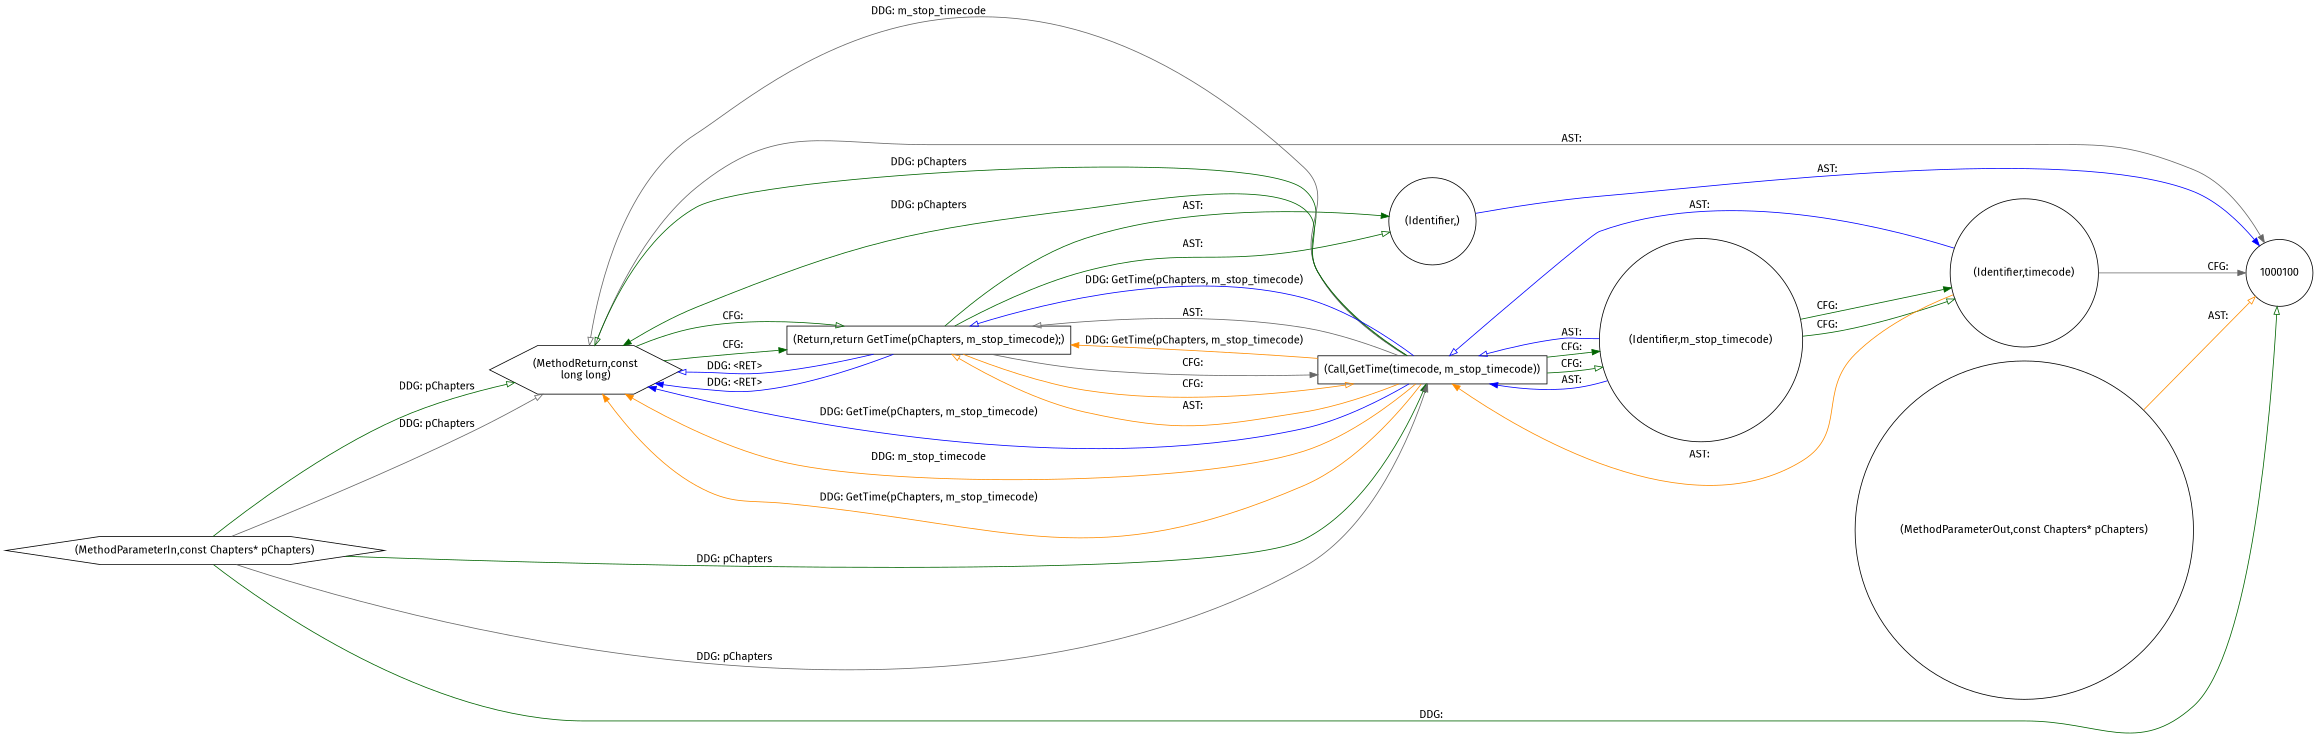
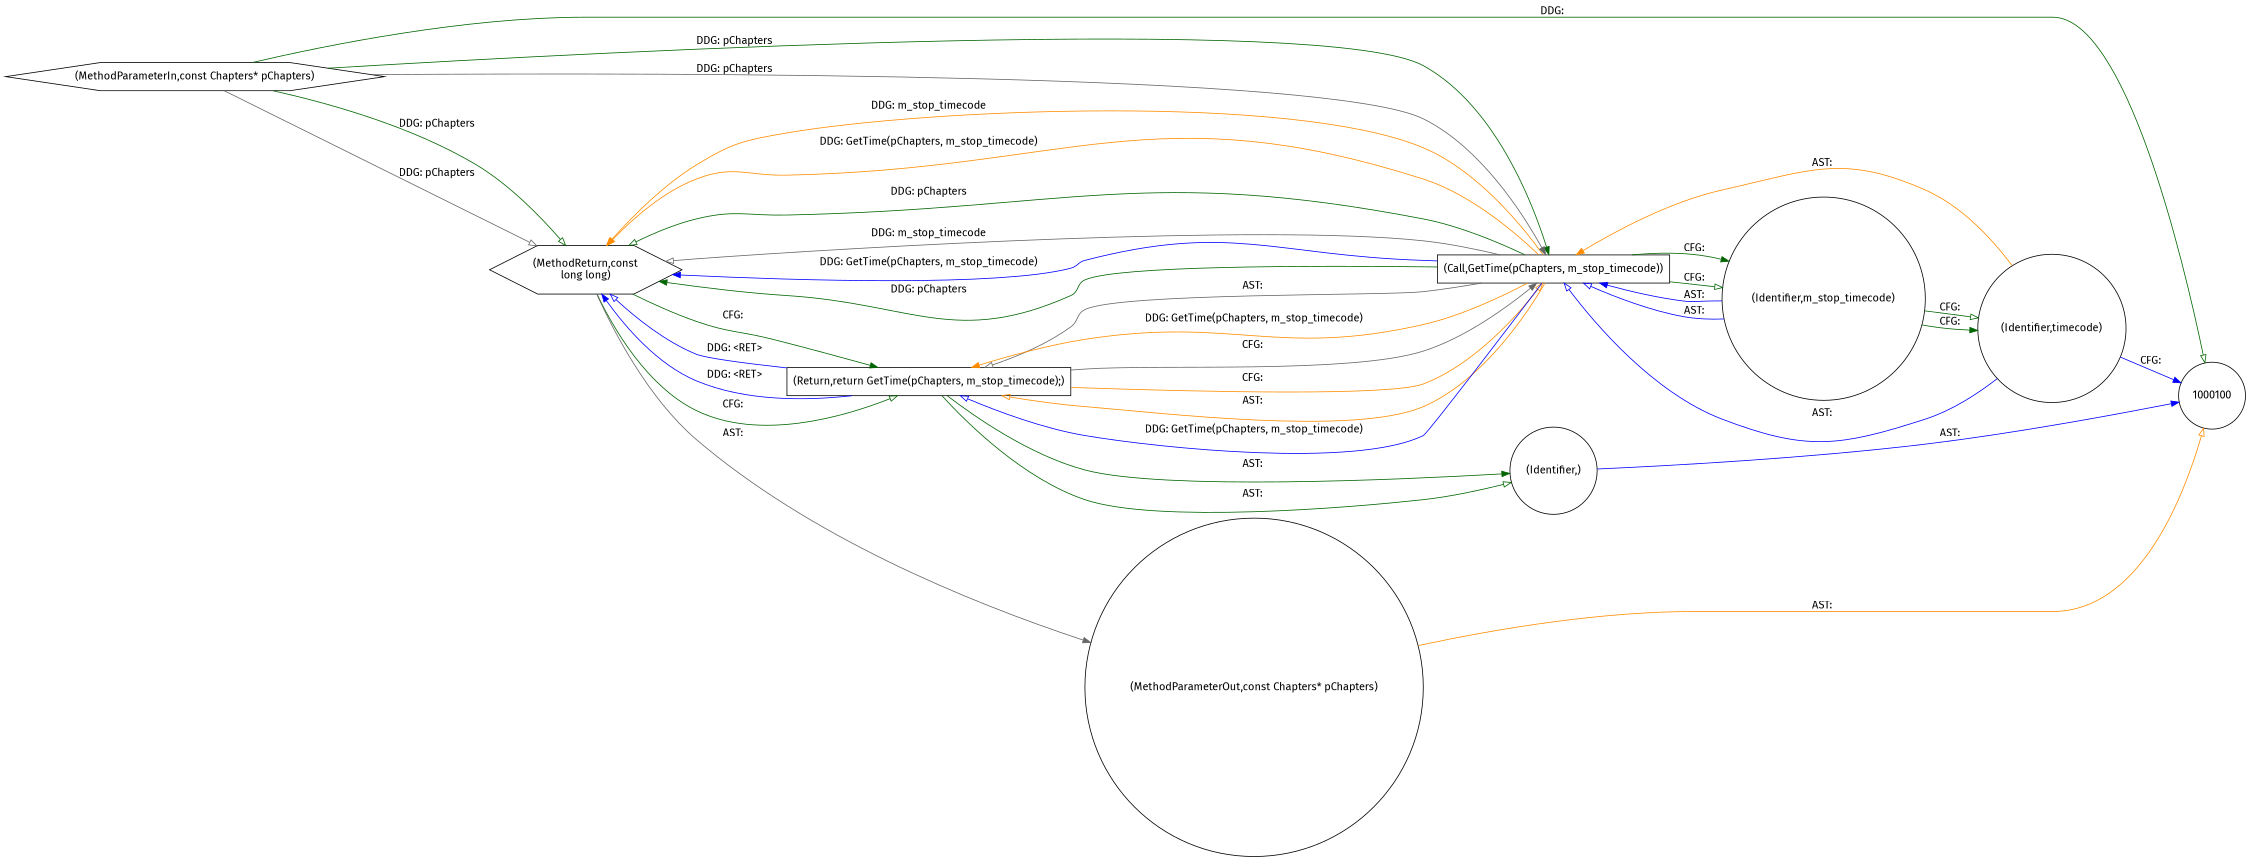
edge "(MethodReturn,const long long)" -> "1000100": now "(MethodReturn,const long long)" -> "(MethodParameterOut,const Chapters* pChapters)"
edge "(Identifier,timecode)" -> "1000100": color gray40 -> blue
node "(Call,GetTime(timecode, m_stop_timecode))": label "(Call,GetTime(timecode, m_stop_timecode))" -> "(Call,GetTime(pChapters, m_stop_timecode))"
